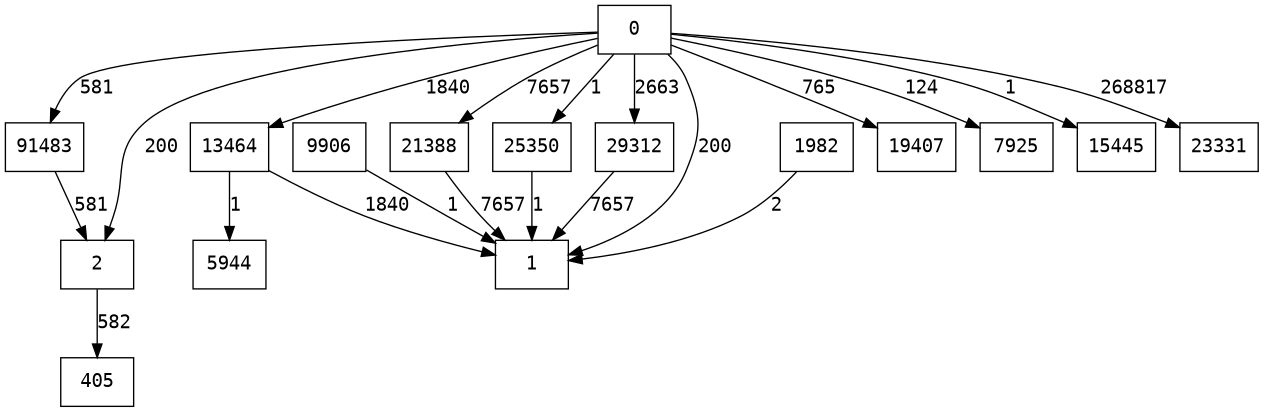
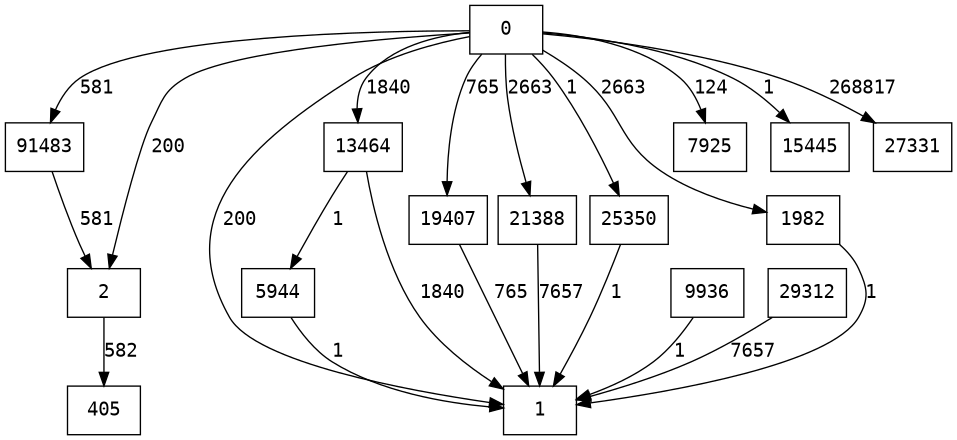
edge "0" -> "29312": now "0" -> "1982"
edge "0" -> "21388": label "7657" -> "2663"
node "9906": label "9906" -> "9936"
node "23331": label "23331" -> "27331"
edge "1982" -> "1": label "2" -> "1"
edge "19407" -> "1": added, label "765"
edge "5944" -> "1": added, label "1"
